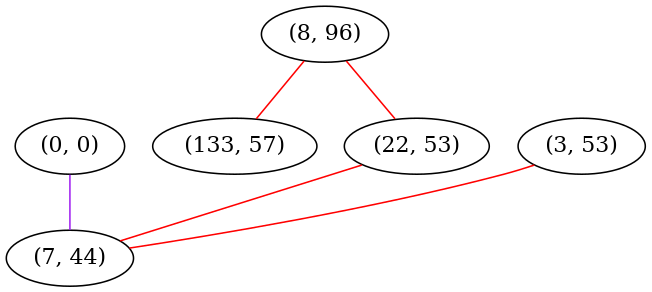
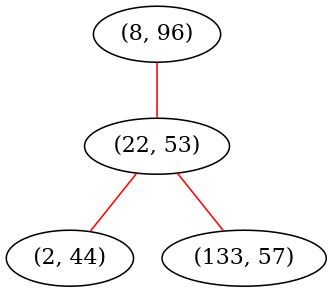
edge "(8, 96)" -- "(133, 57)": now "(22, 53)" -- "(133, 57)"
node "(0, 0)": removed
node "(3, 53)": removed
node "(7, 44)": label "(7, 44)" -> "(2, 44)"
